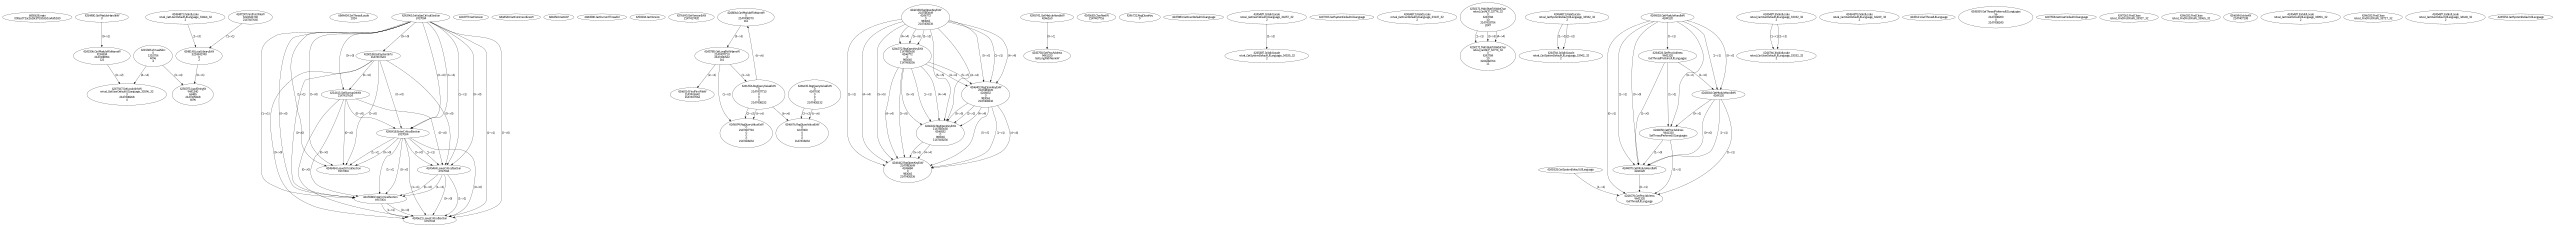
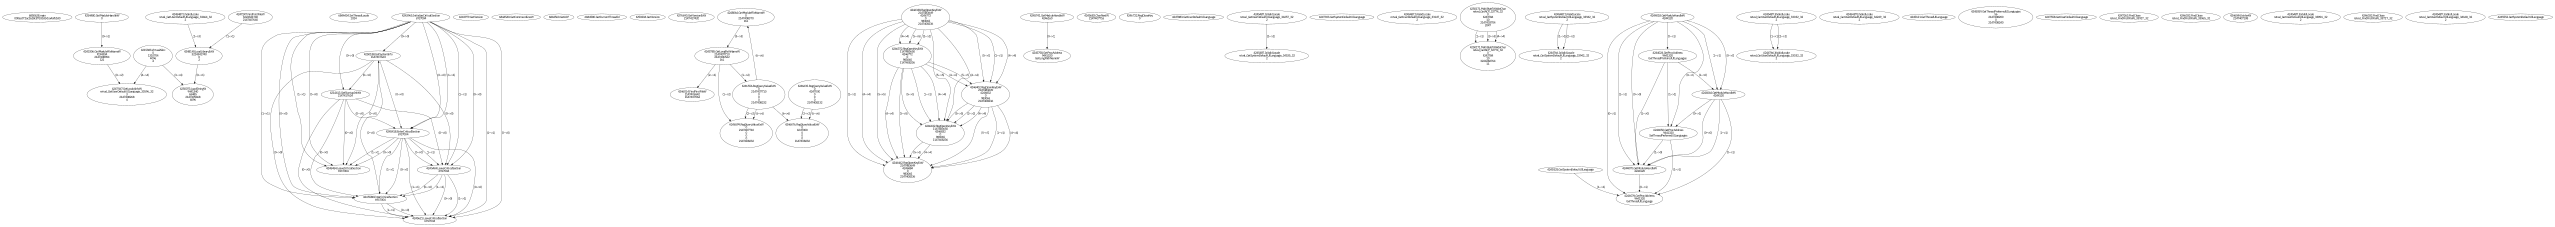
edge "4250188.GetSystemInfo 2147417660" -> "4245580.EnterCriticalSection 6917004": reversed
